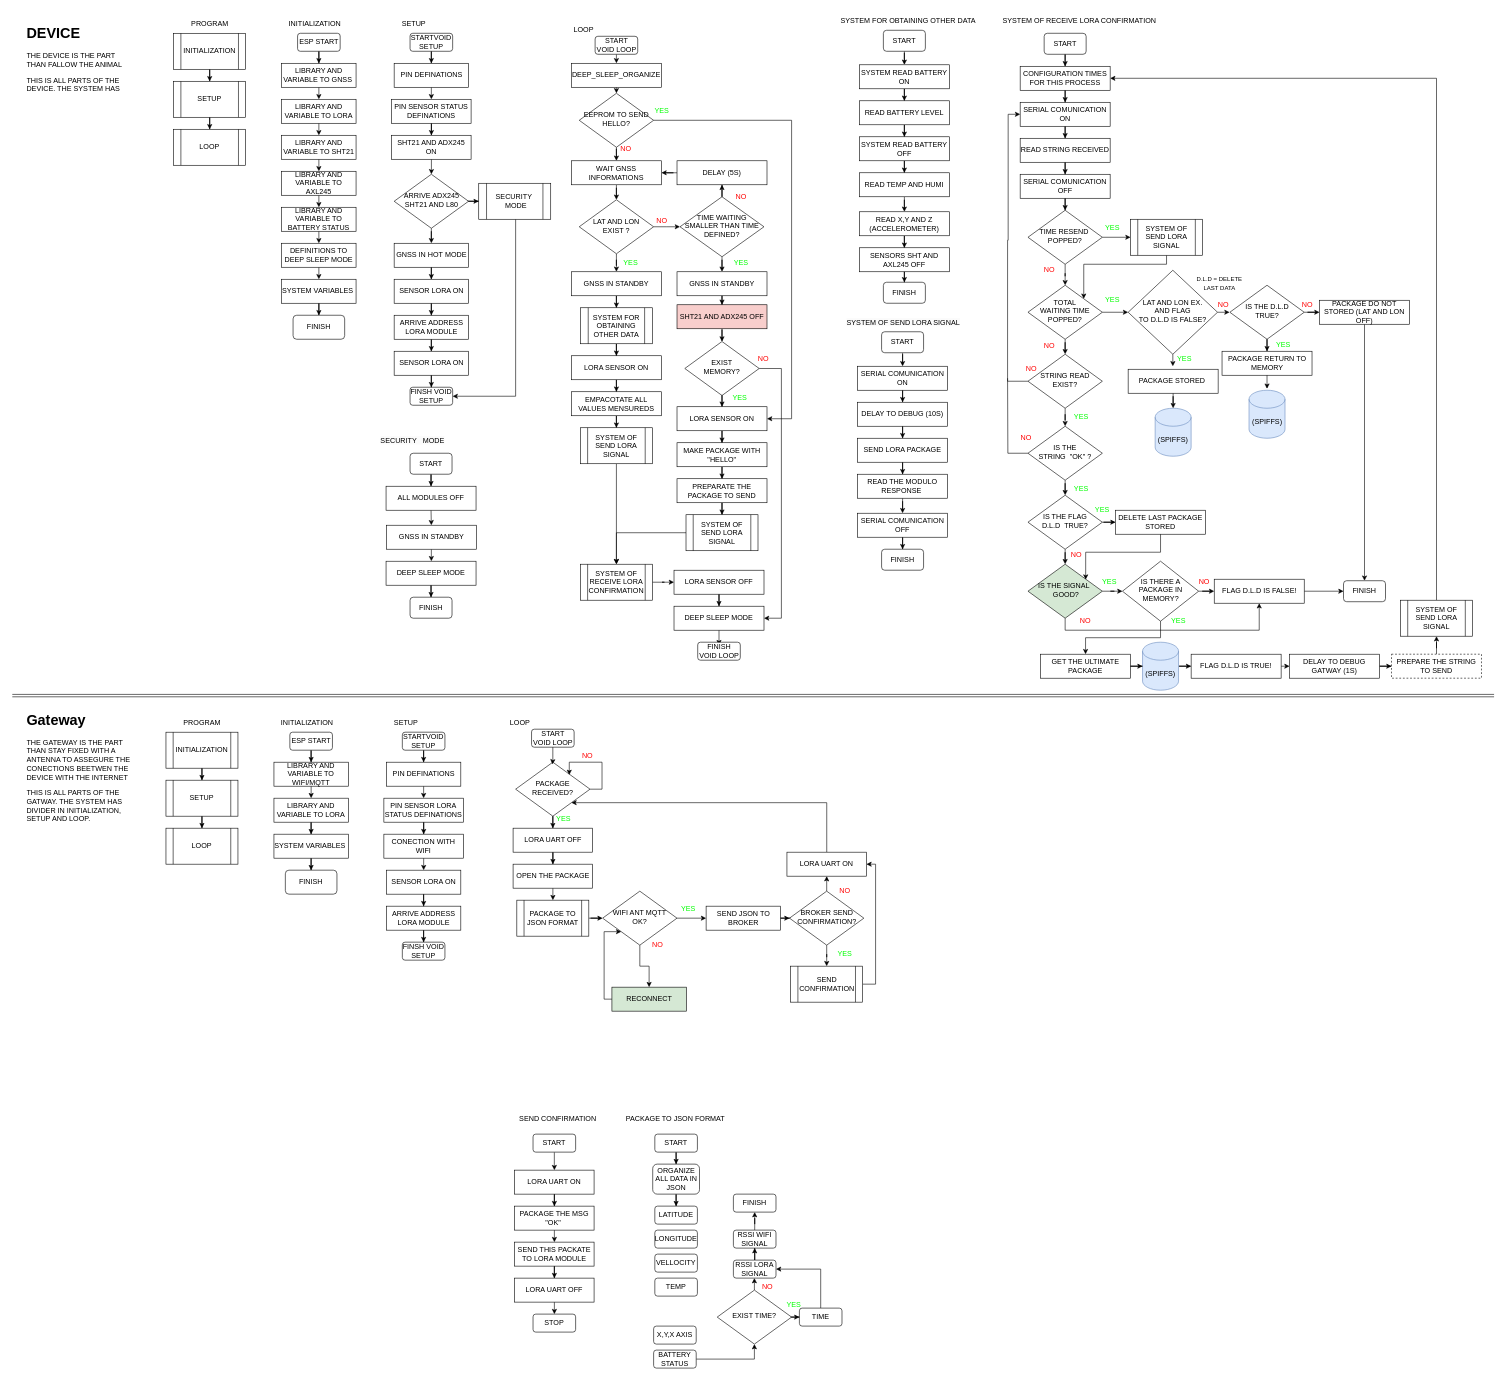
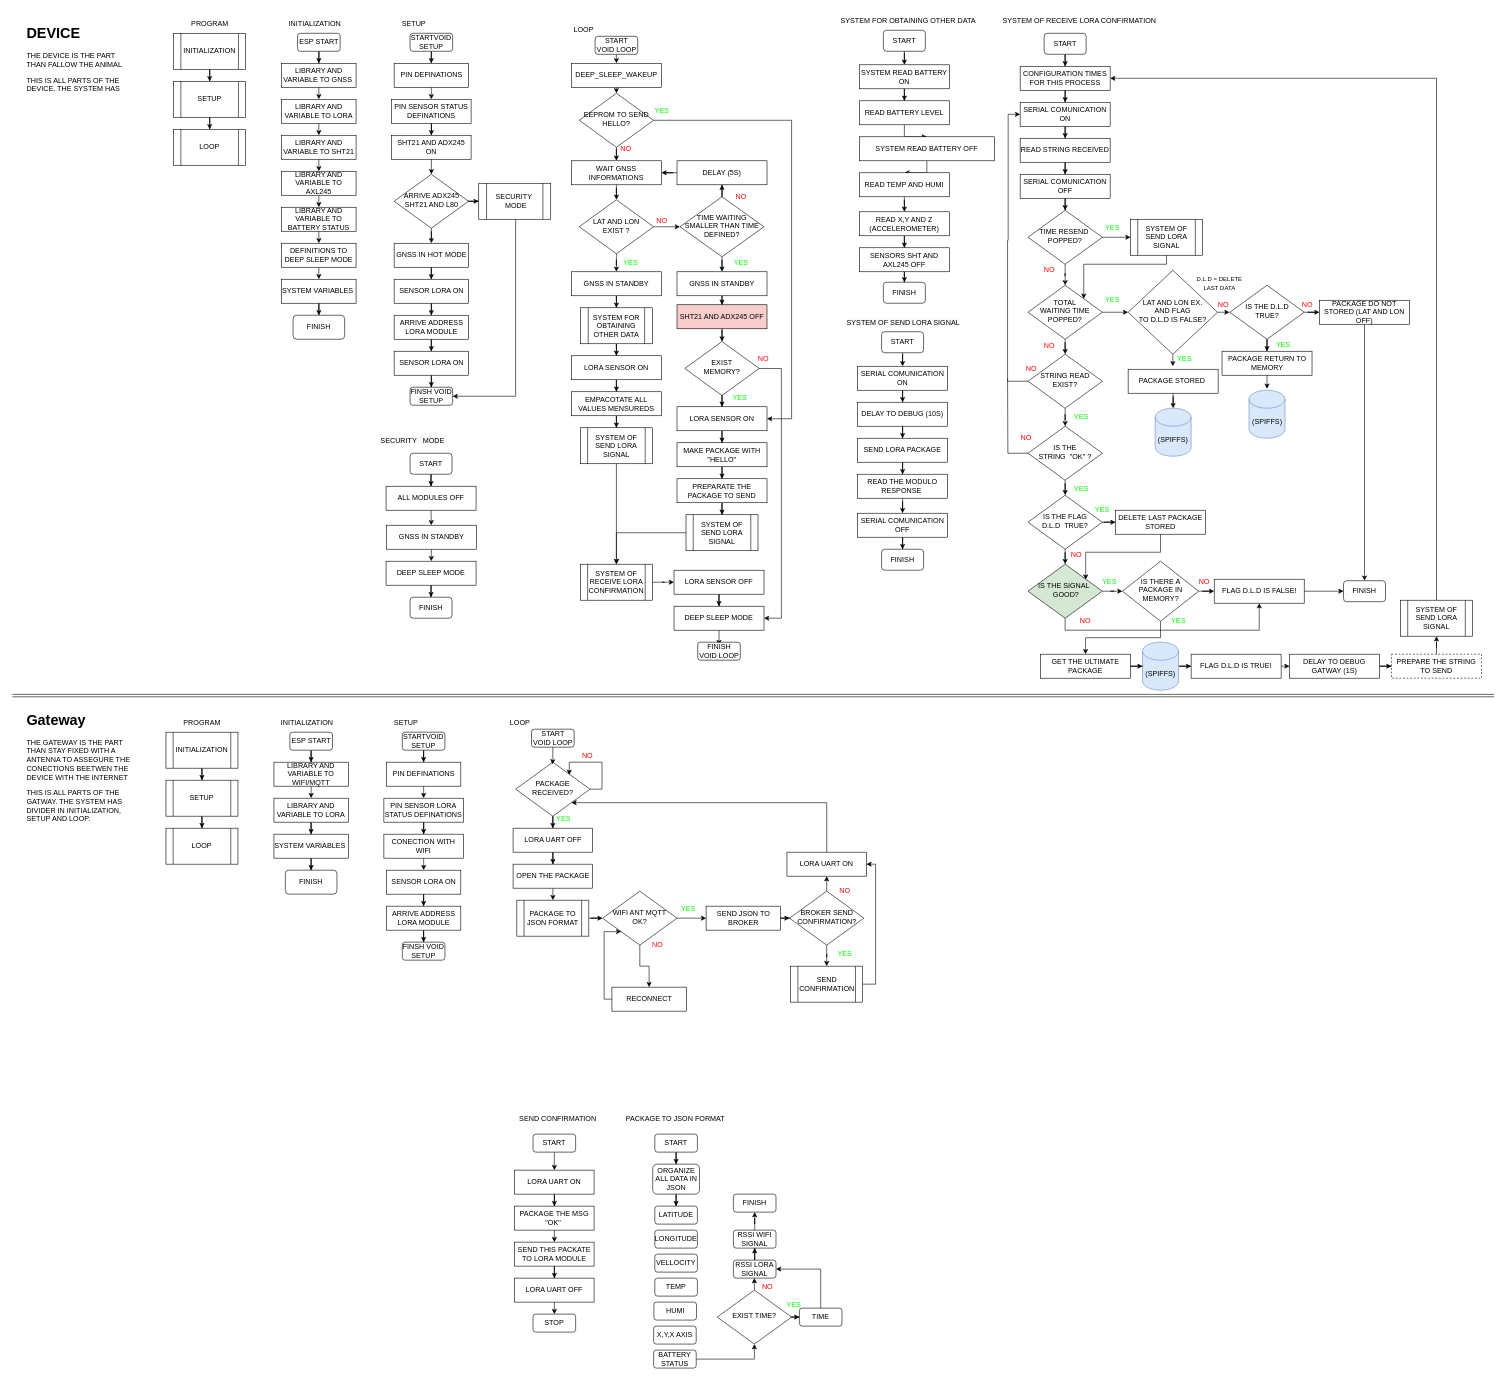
node "DEEP_SLEEP_ORGANIZE": label "DEEP_SLEEP_ORGANIZE" -> "DEEP_SLEEP_WAKEUP"
node "SYSTEM READ BATTERY OFF": size 90x24 -> 135x24
node "RECONNECT": fillcolor #d5e8d4 -> #ffffff
node "HUMI": added
